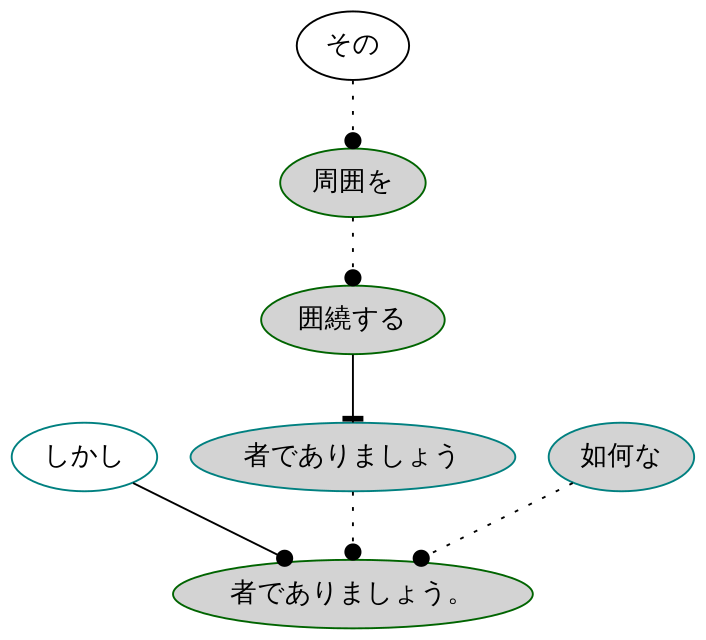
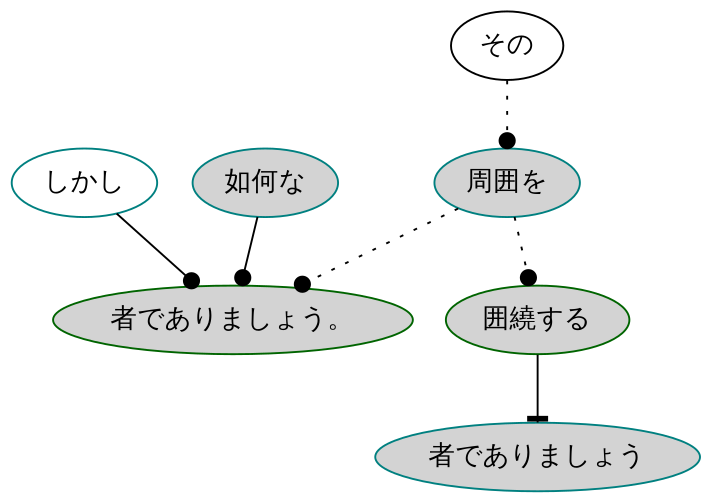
node "周囲を": color darkgreen -> teal
edge "者でありましょう" -> "者でありましょう。": now "周囲を" -> "者でありましょう。"
edge "如何な" -> "者でありましょう。": style dotted -> solid
